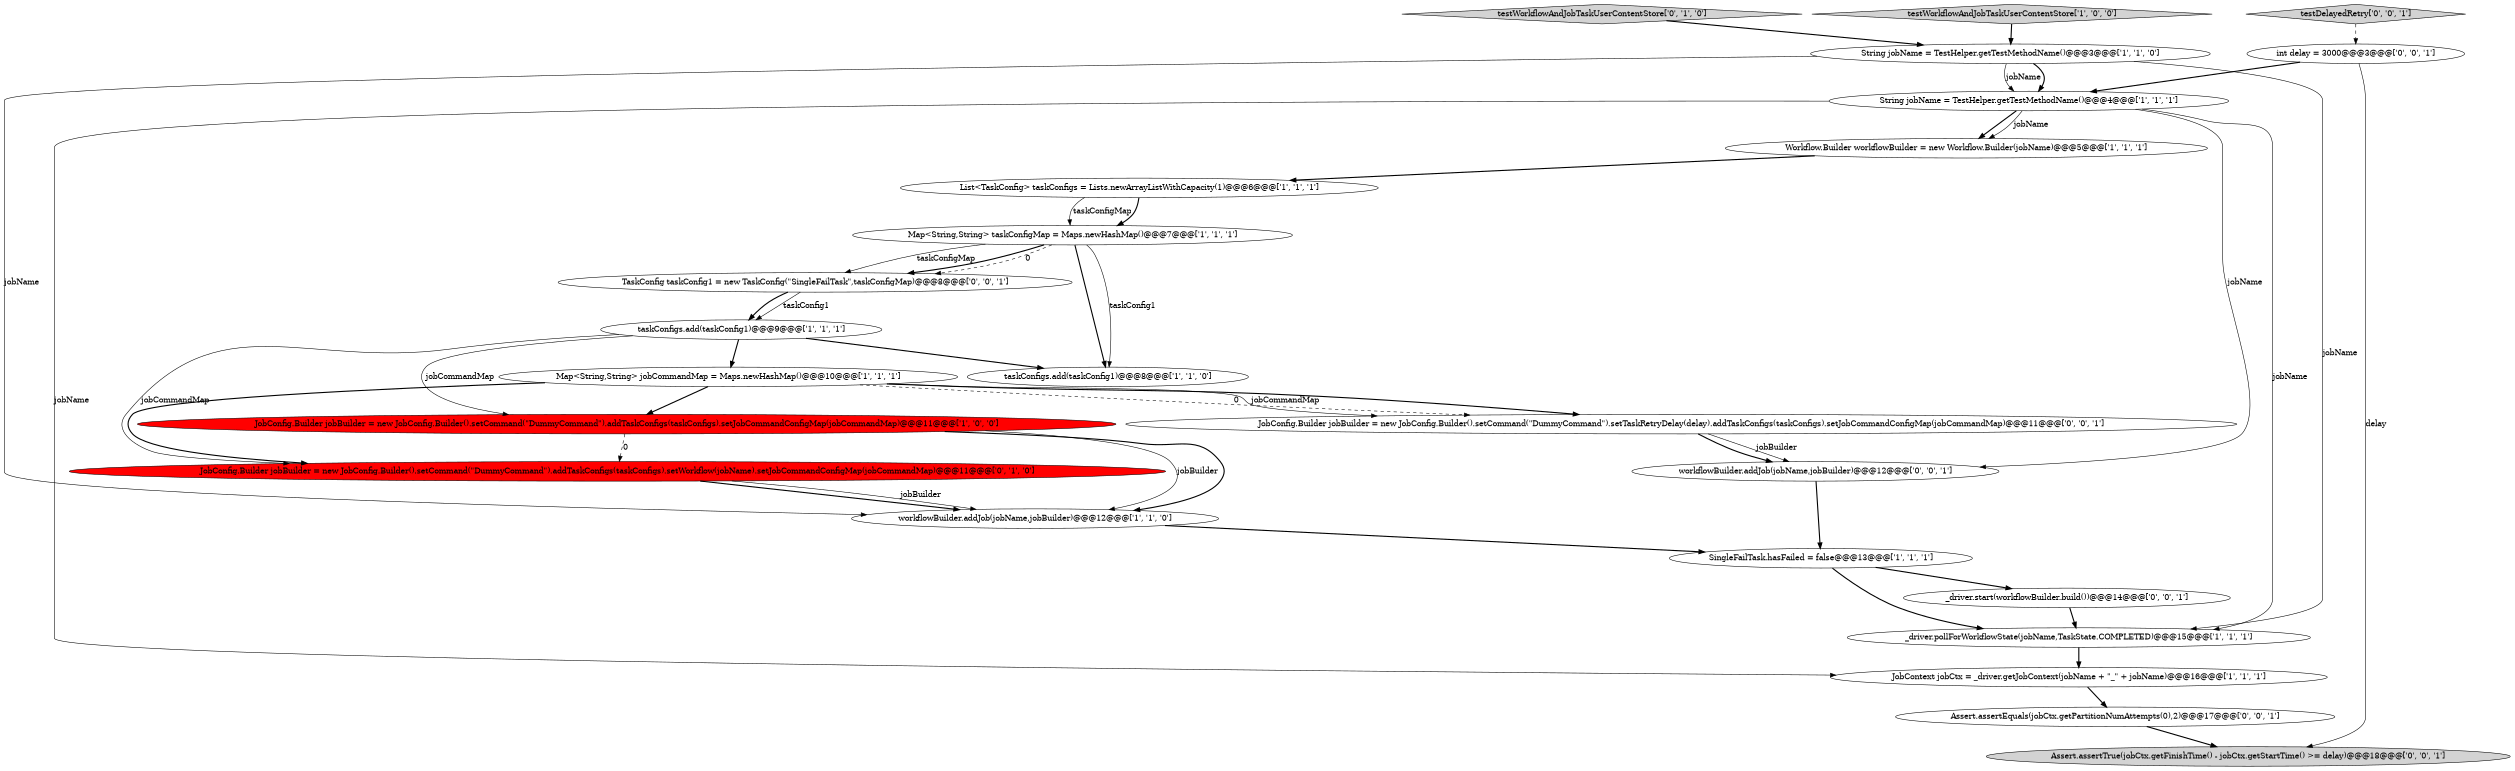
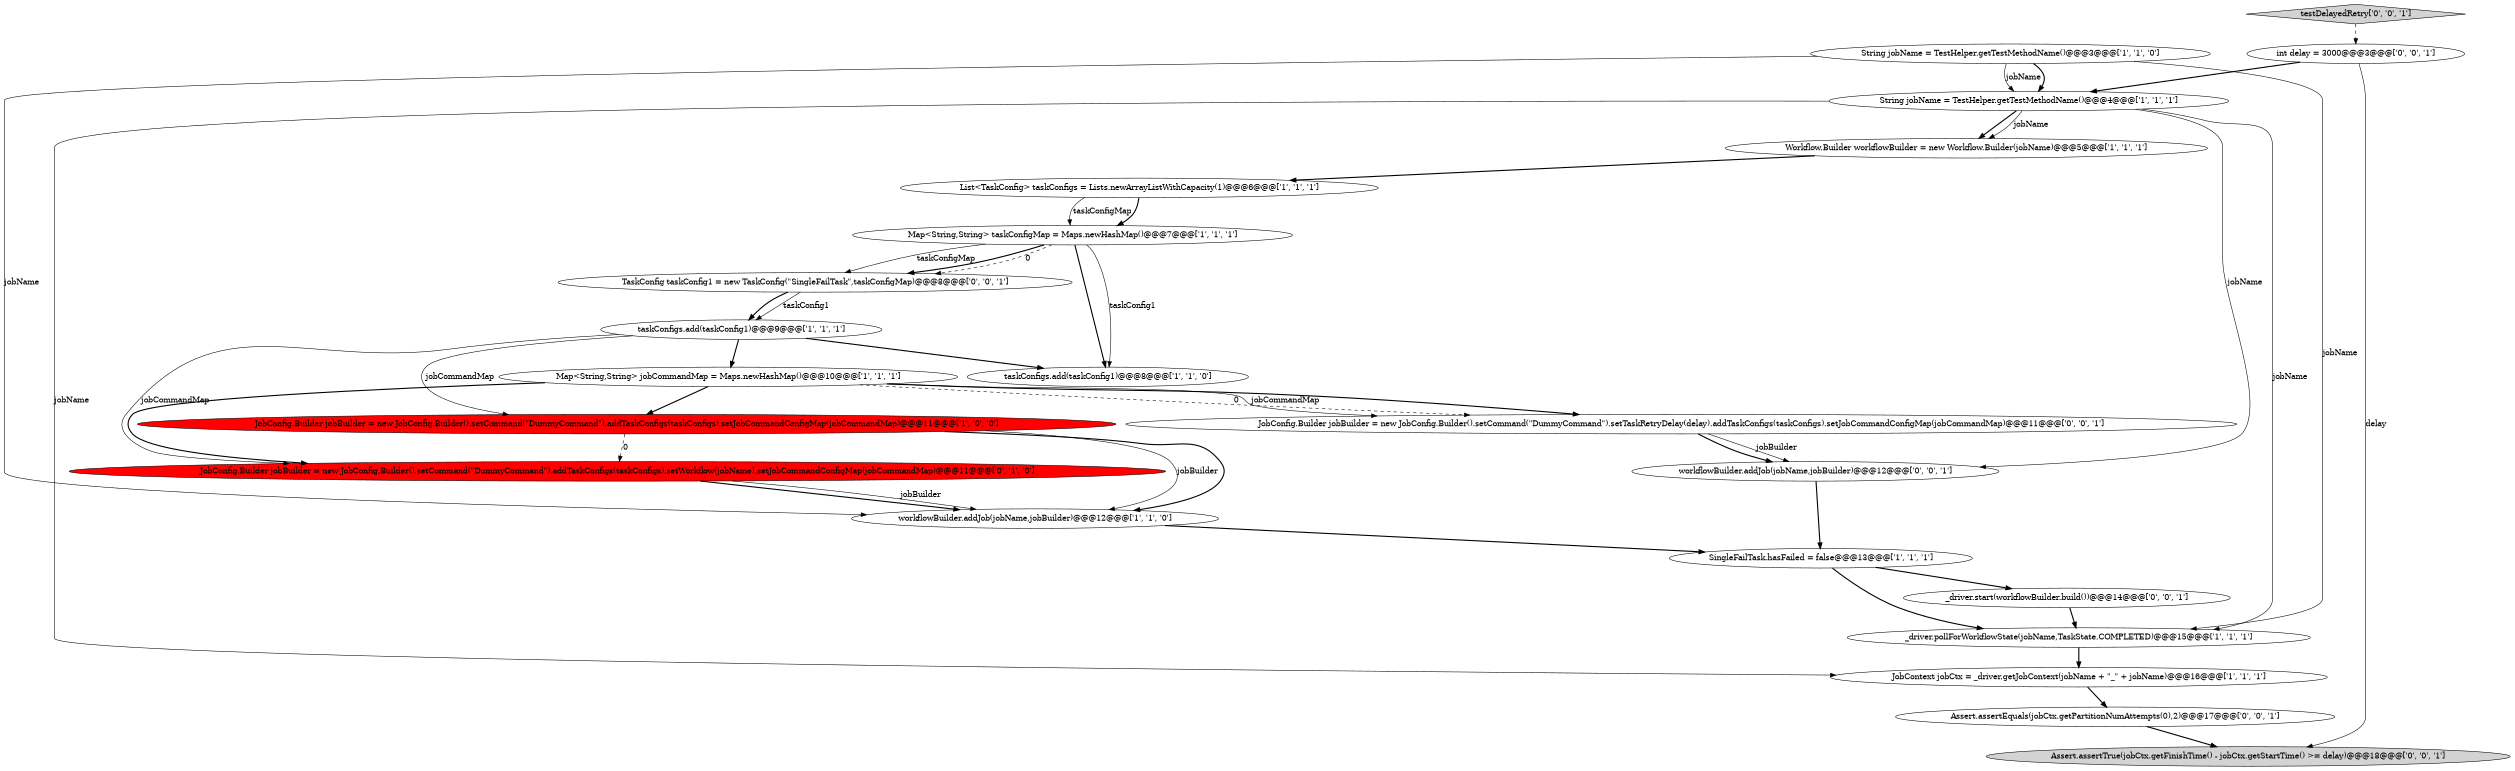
node "testWorkflowAndJobTaskUserContentStore['0', '1', '0']": removed
node "testWorkflowAndJobTaskUserContentStore['1', '0', '0']": removed
